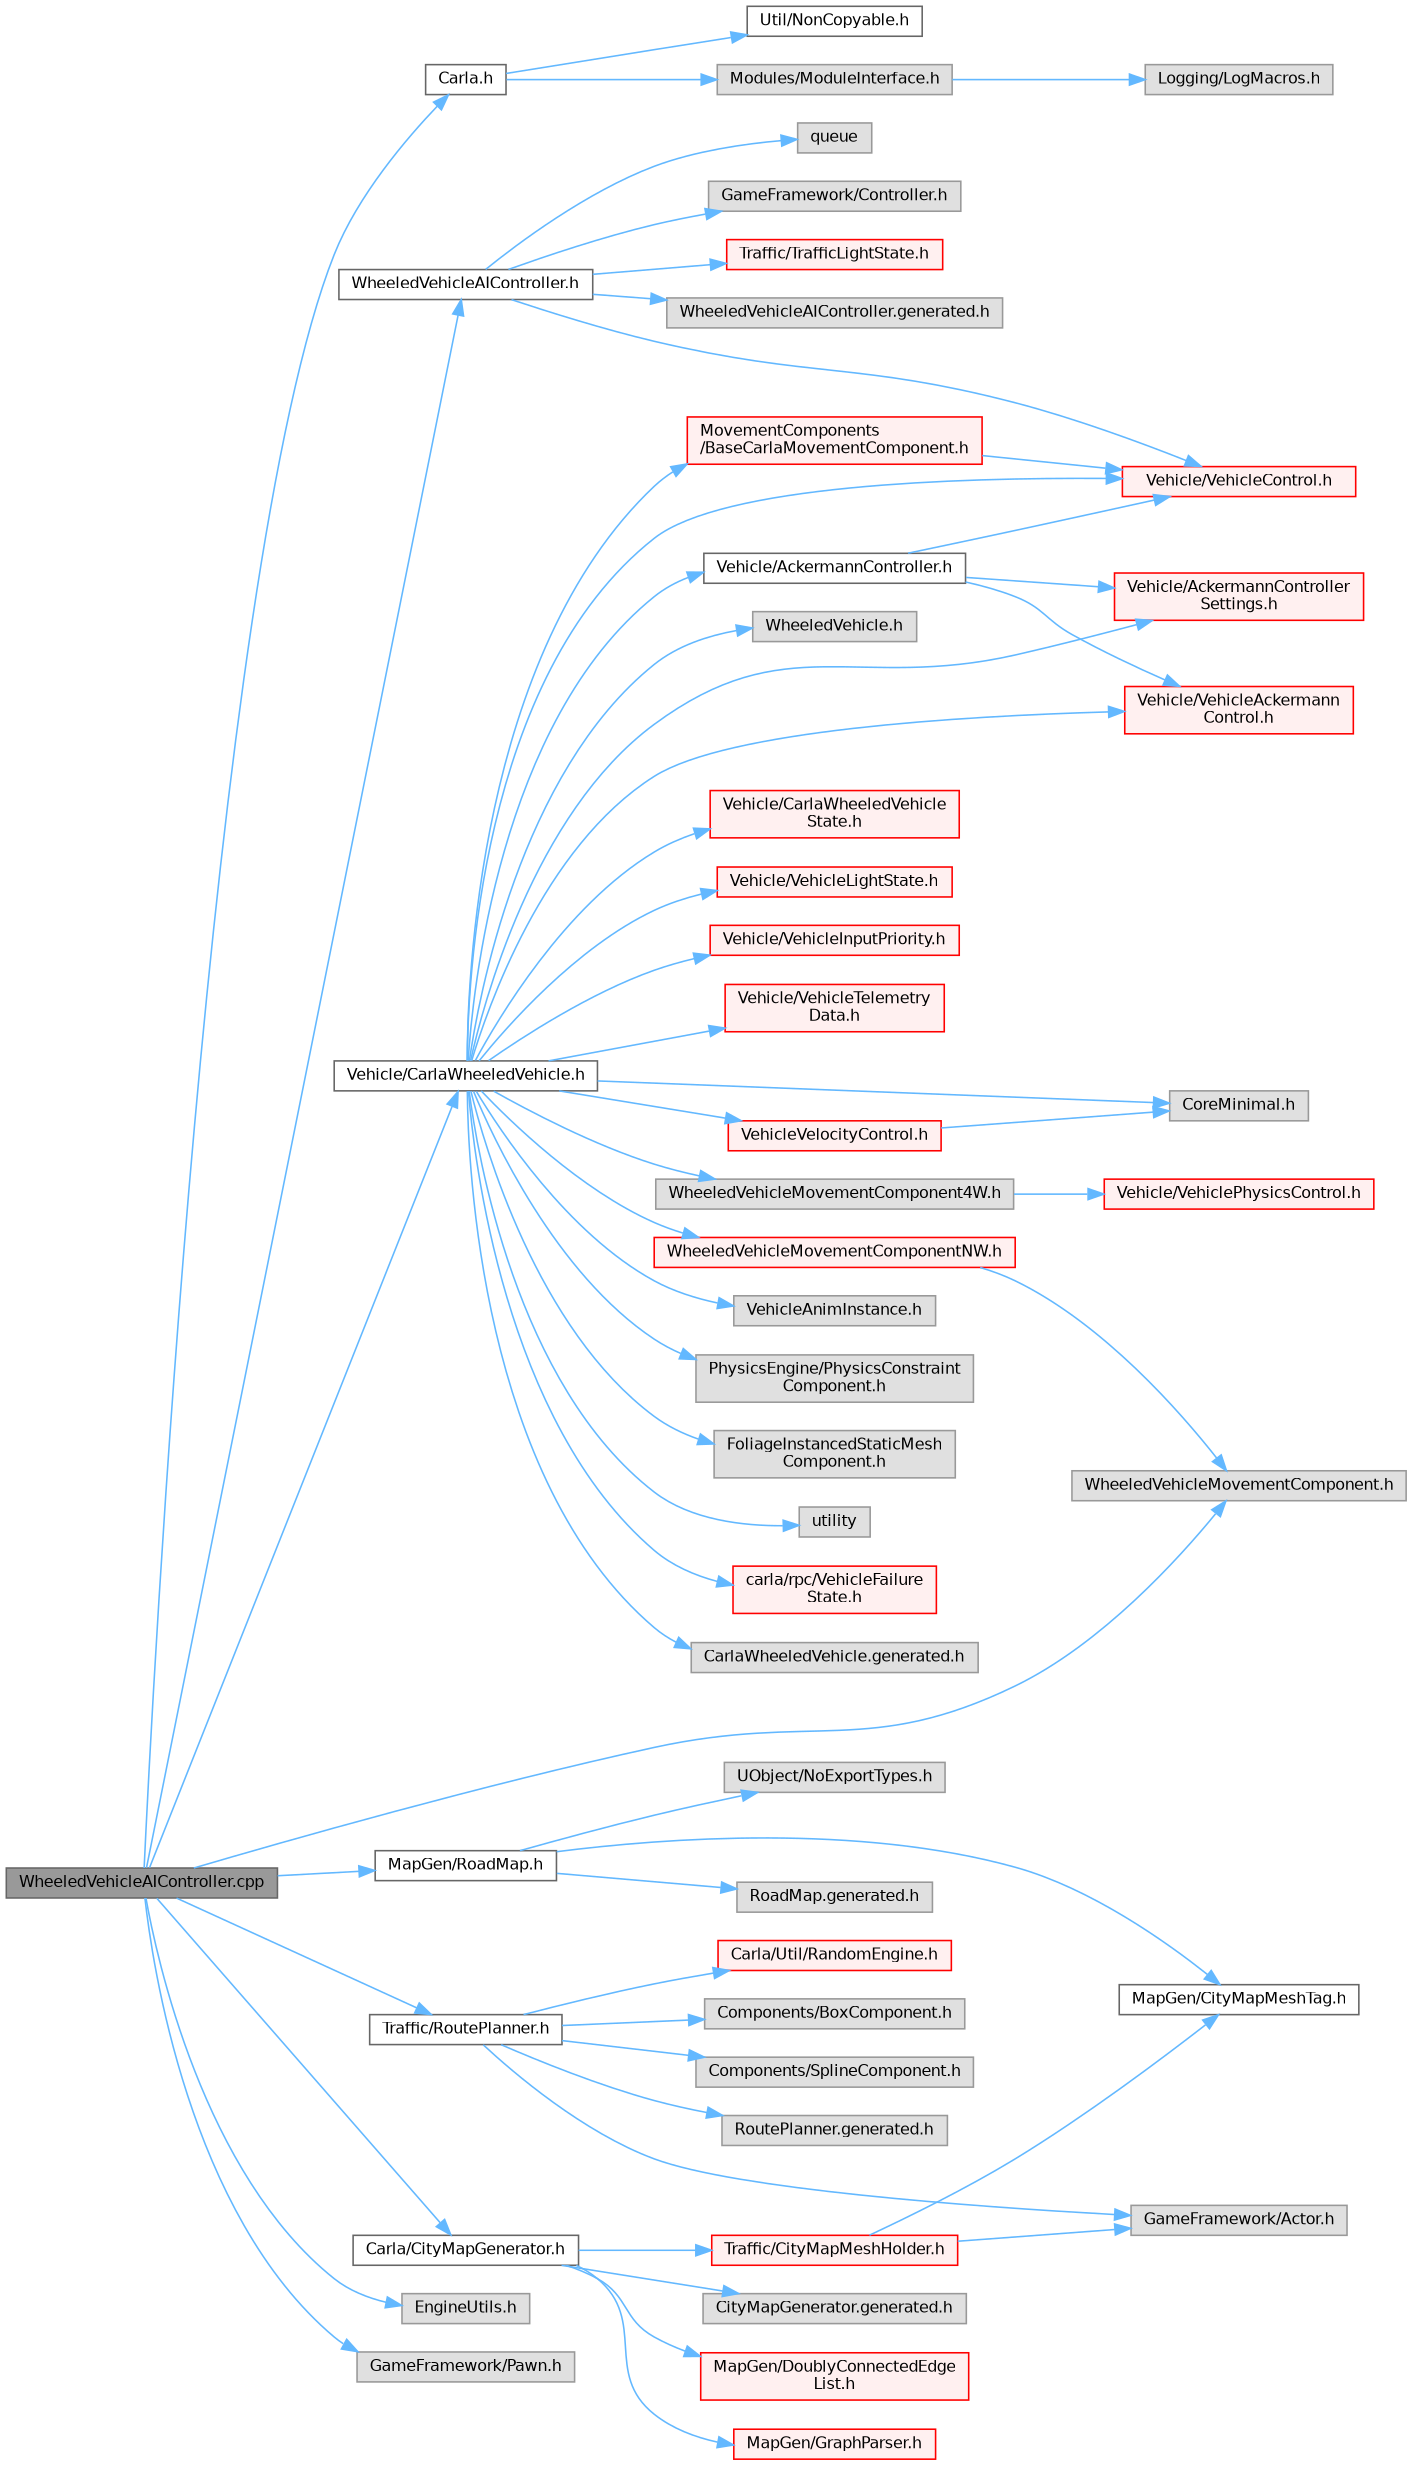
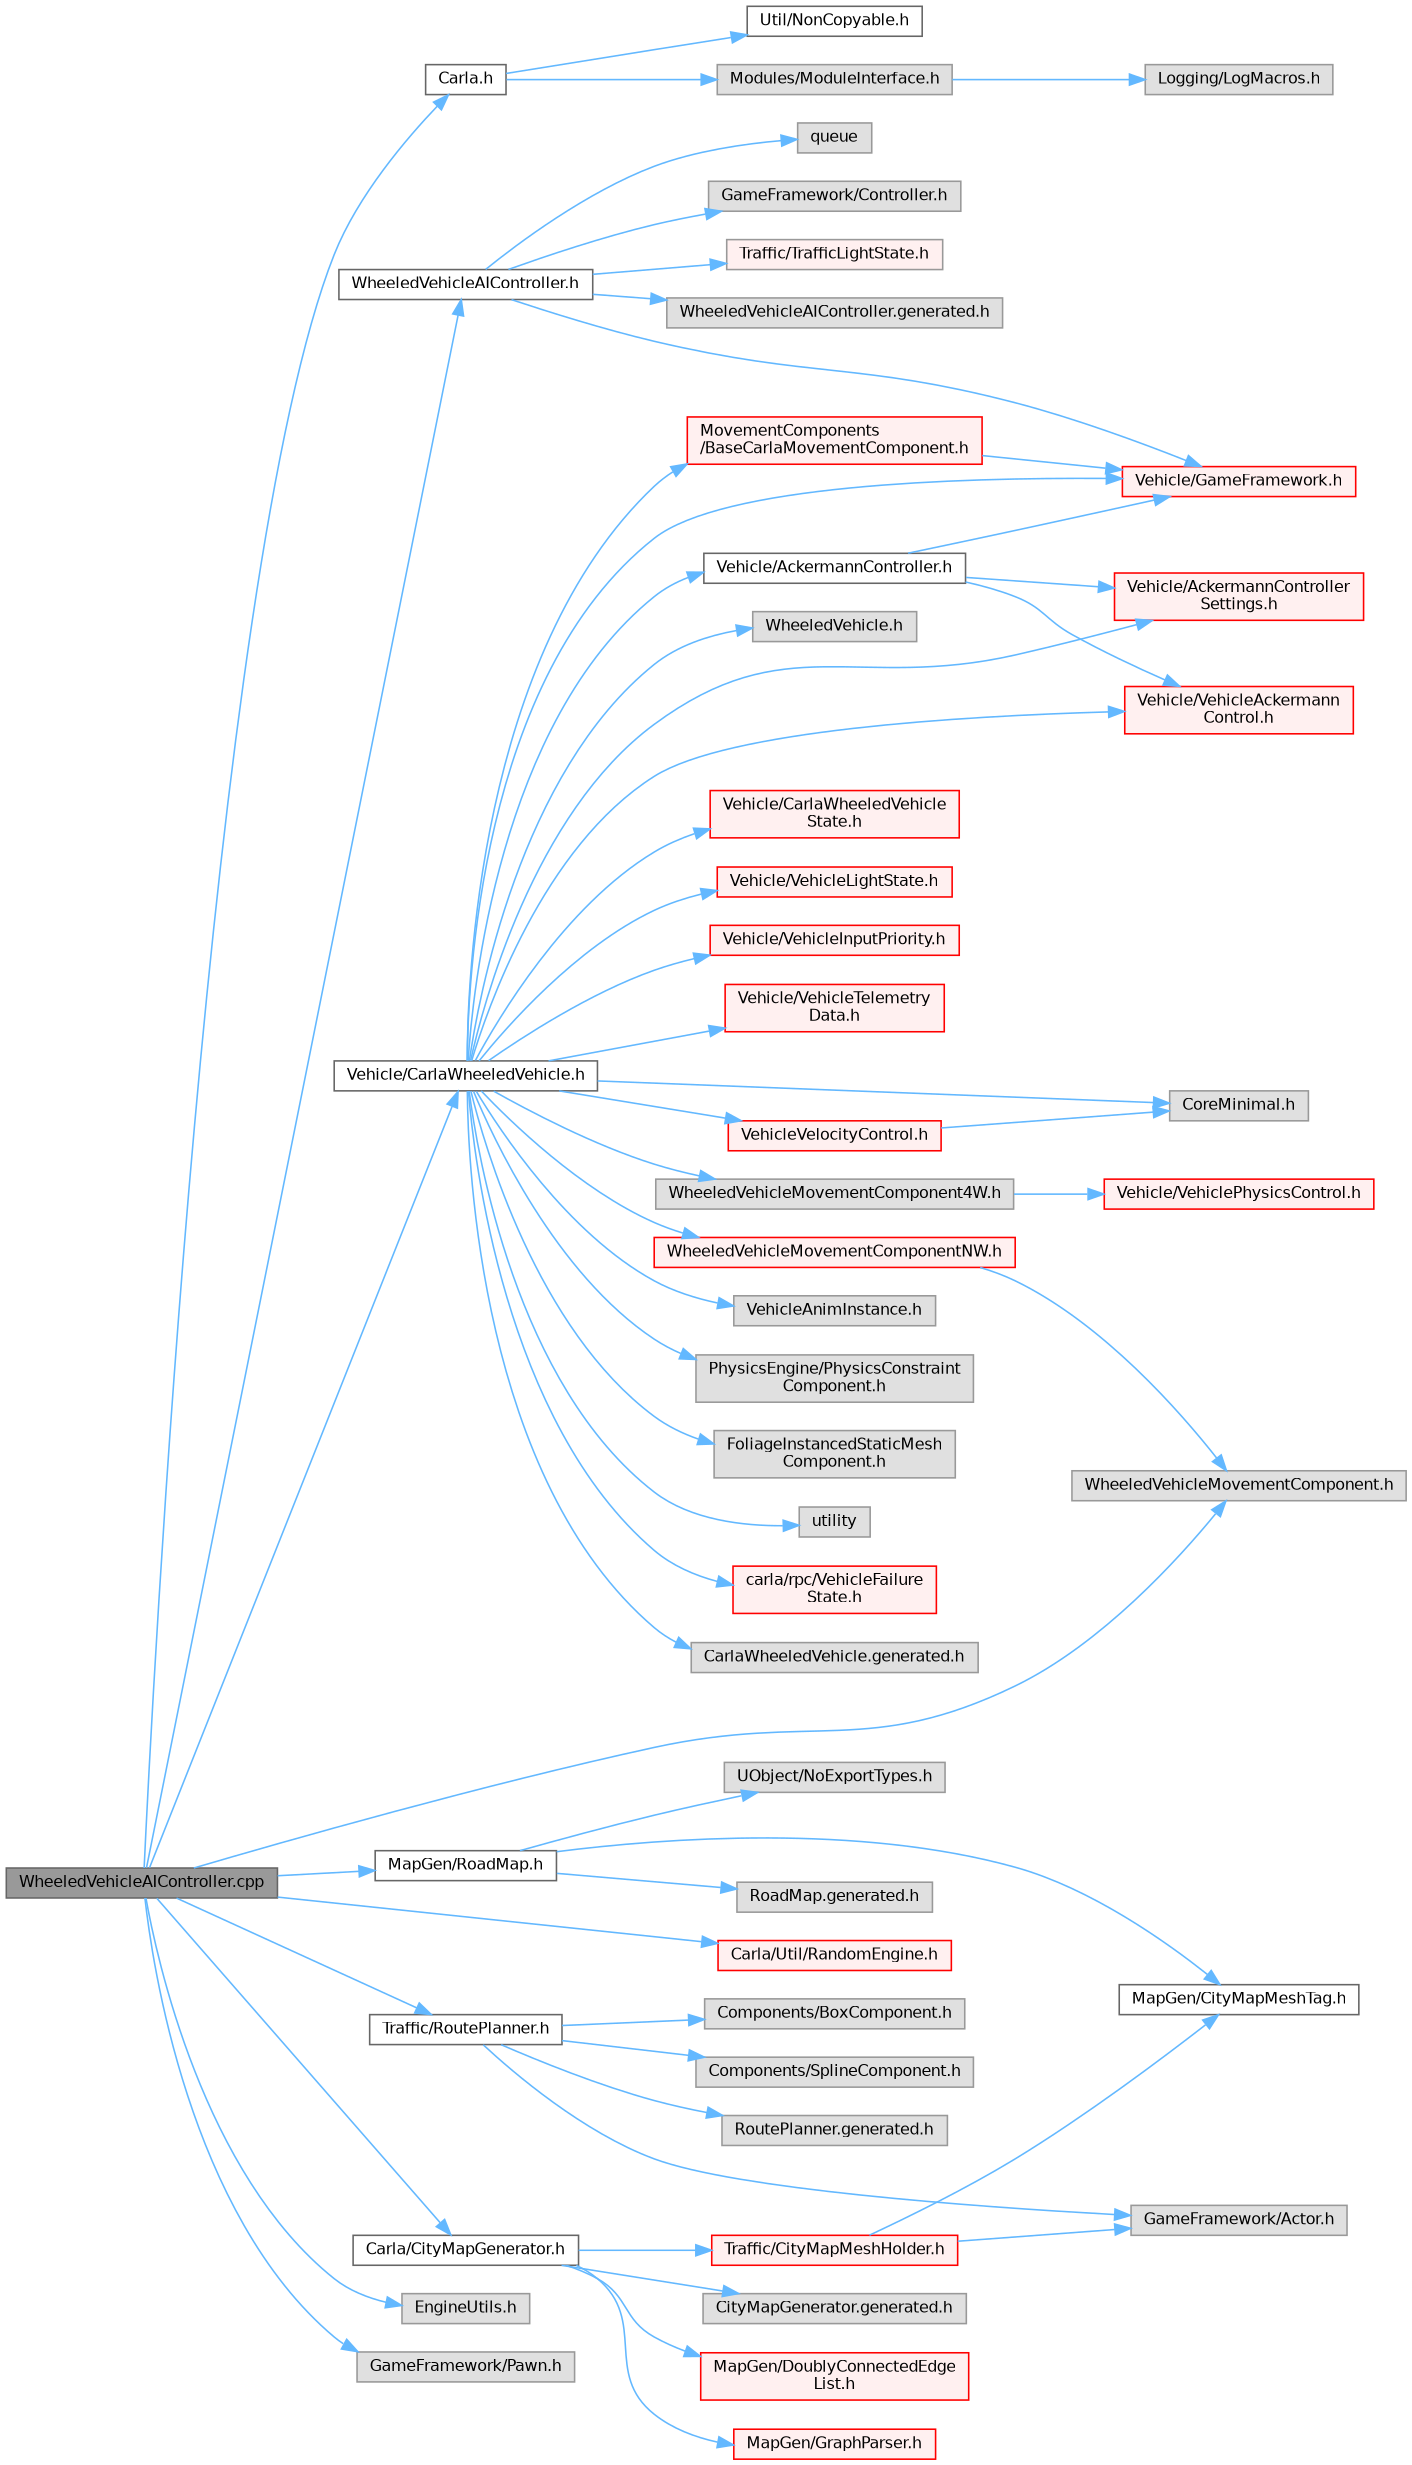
node "Traffic/TrafficLightState.h": color red -> grey60
node "Vehicle/VehicleControl.h": label "Vehicle/VehicleControl.h" -> "Vehicle/GameFramework.h"
edge "Traffic/RoutePlanner.h" -> "Carla/Util/RandomEngine.h": now "WheeledVehicleAIController.cpp" -> "Carla/Util/RandomEngine.h"
